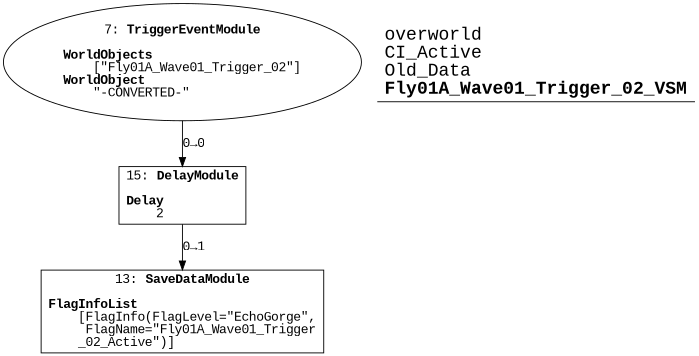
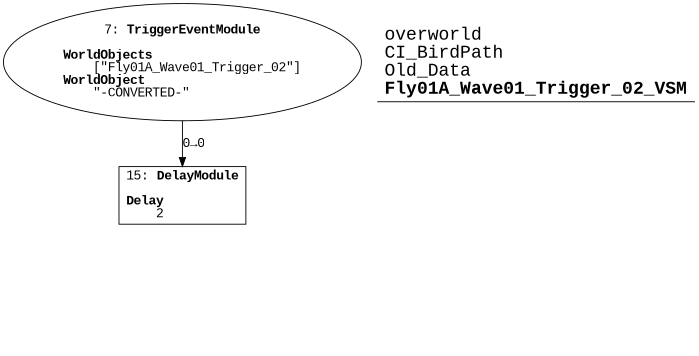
node "overworld": text "CI_Active" -> "CI_BirdPath"
node "13:": removed
